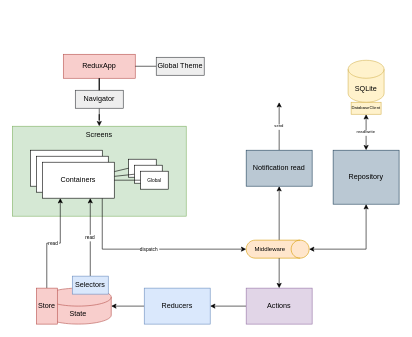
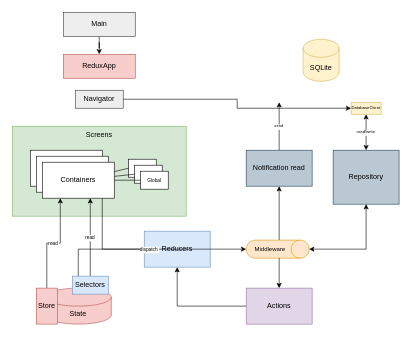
node "Main": added
edge "Main" -> "ReduxApp": added
edge "ReduxApp" -- "Global Theme": removed
node "Global Theme": removed
node "SQLite": moved (366, 81) -> (321, 60)
edge "ReduxApp" -- "Navigator": removed
edge "Navigator" -> "Screens": now "Navigator" -> "DatabaseClient"
node "Reducers": moved (177, 306) -> (177, 249)
